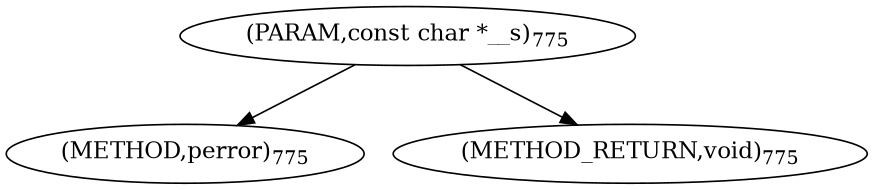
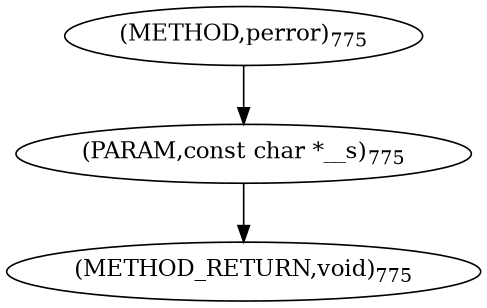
edge "(PARAM,const char *__s)" -> "(METHOD,perror)": reversed
